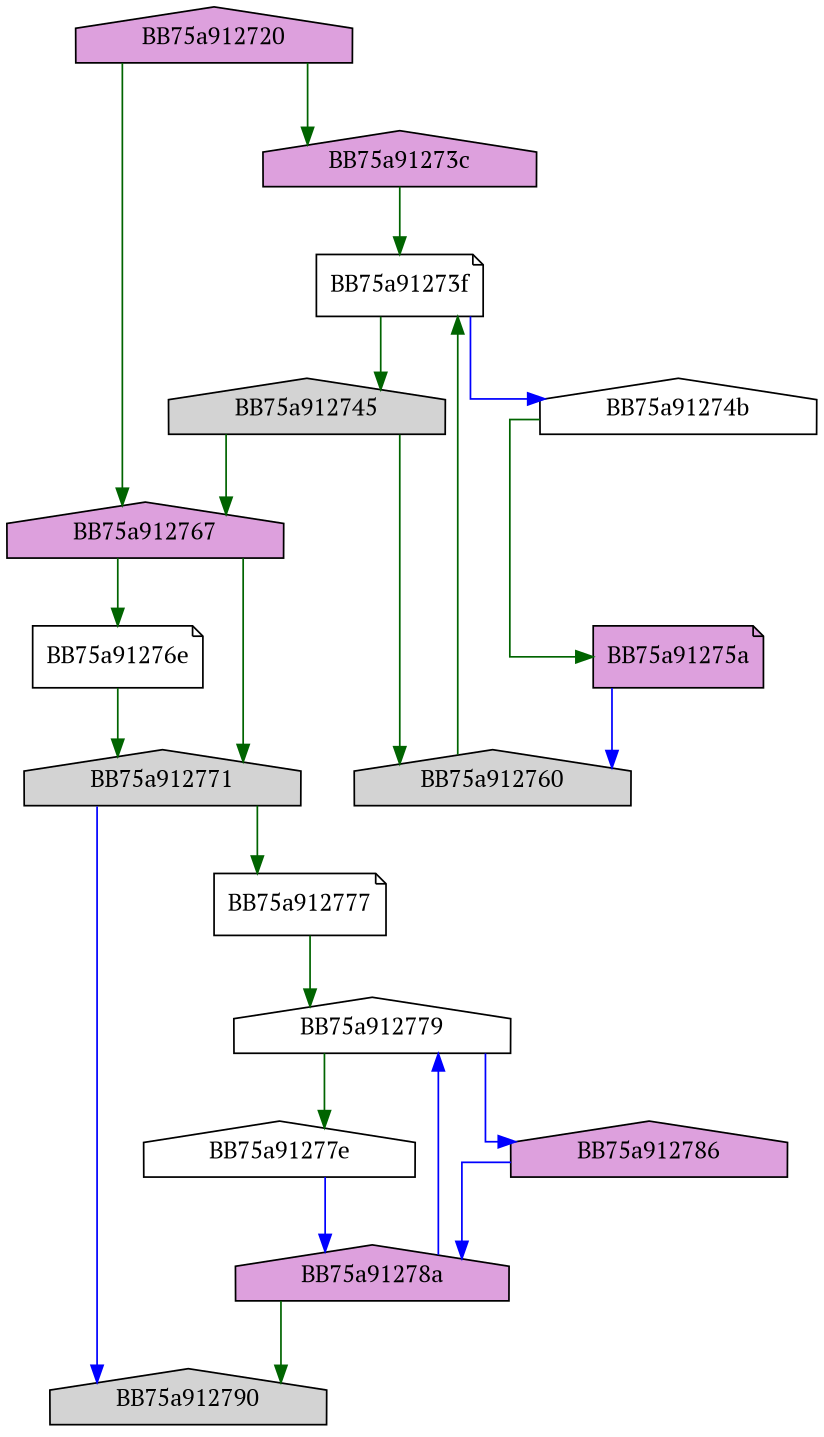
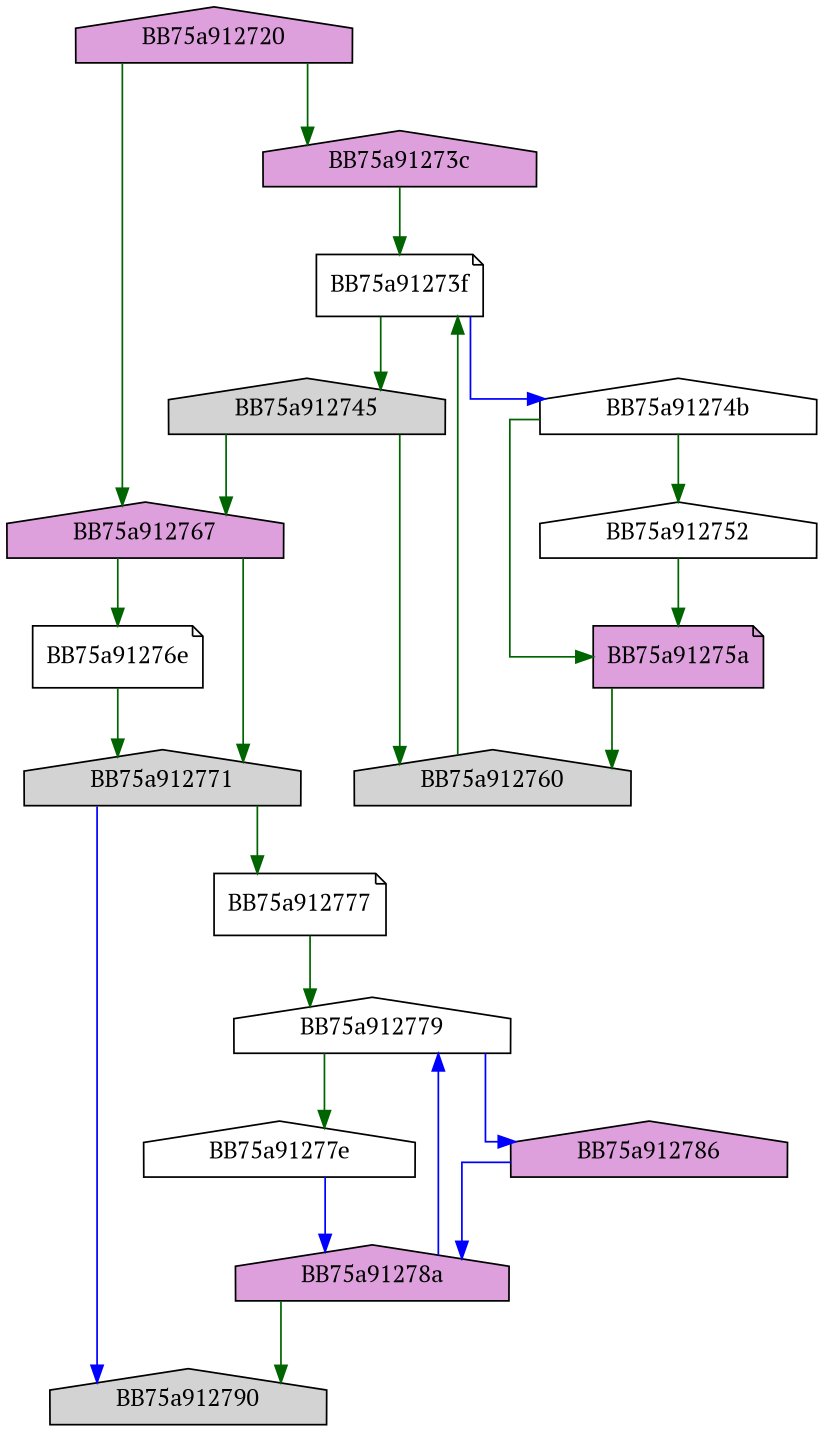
node "BB75a912752": added
edge "BB75a91275a" -> "BB75a912760": color blue -> darkgreen
